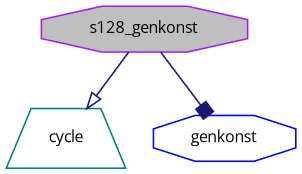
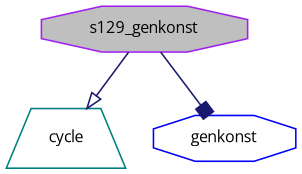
node "s128_genkonst": label "s128_genkonst" -> "s129_genkonst"
